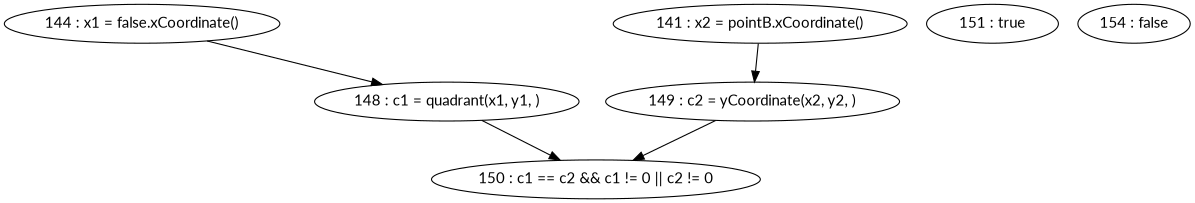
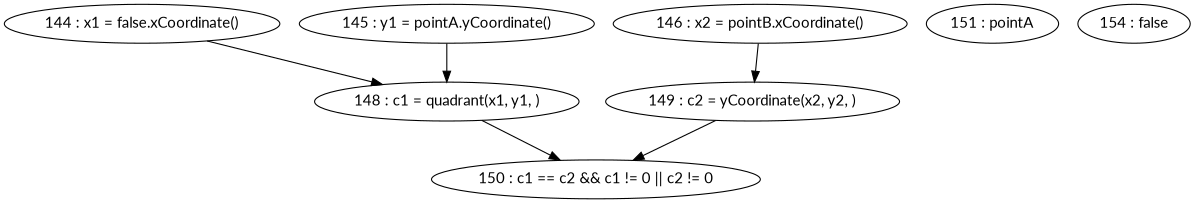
node "145 : y1 = pointA.yCoordinate()": added
node "141 : x2 = pointB.xCoordinate()": label "141 : x2 = pointB.xCoordinate()" -> "146 : x2 = pointB.xCoordinate()"
node "151 : true": label "151 : true" -> "151 : pointA"
